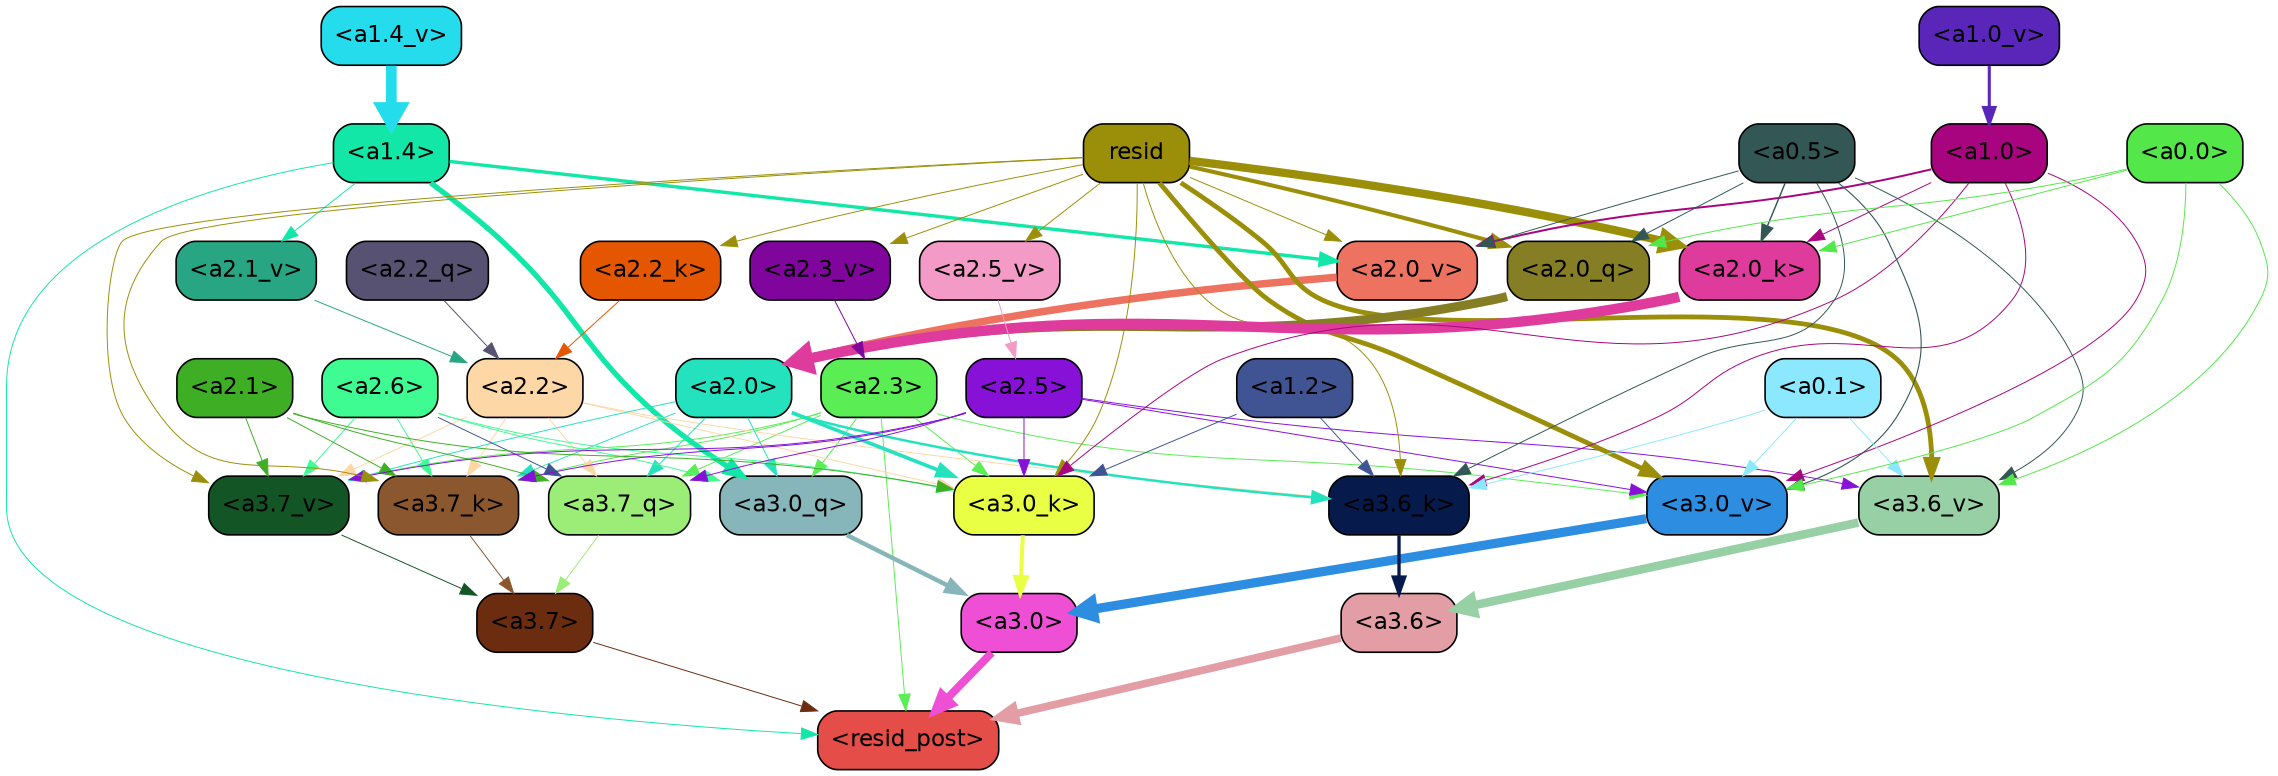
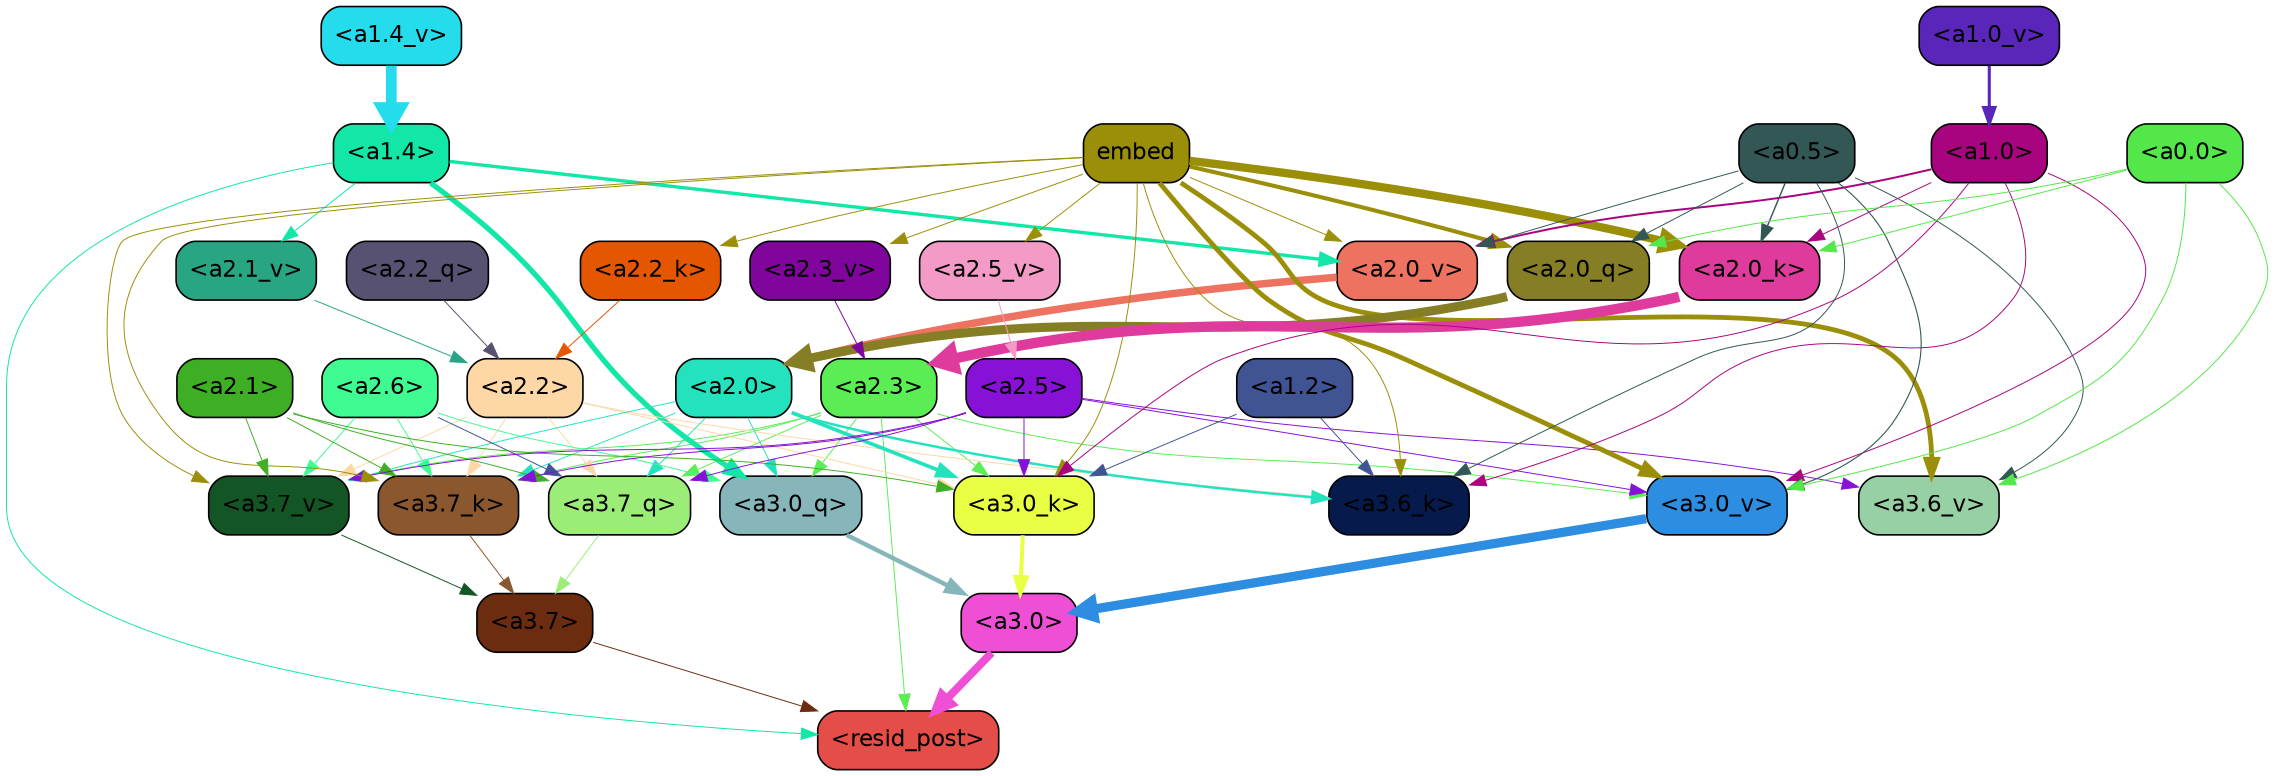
node "resid": label "resid" -> "embed"
edge "<a2.0_k>" -> "<a2.0>": now "<a2.0_k>" -> "<a2.3>"
node "<a0.1>": removed
edge "<a2.6>" -> "<a3.0_k>": removed
node "<a3.6>": removed
